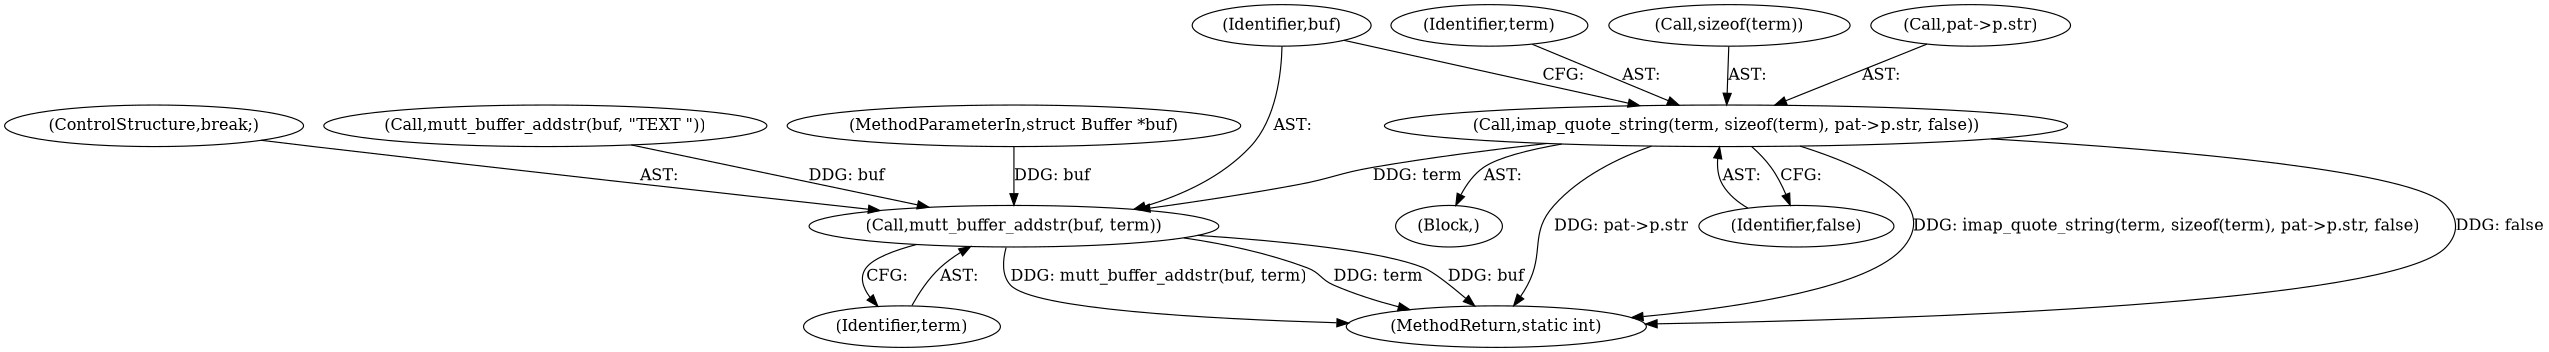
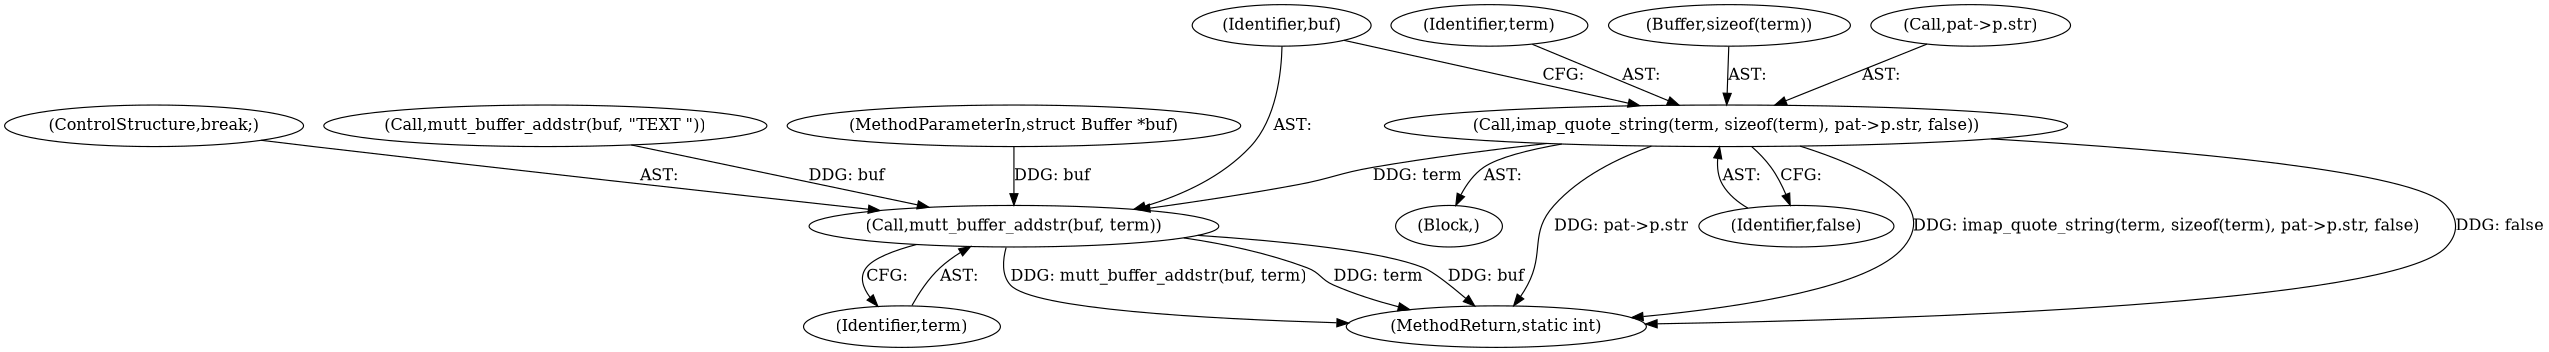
node "(Call,sizeof(term))": label "(Call,sizeof(term))" -> "(Buffer,sizeof(term))"
